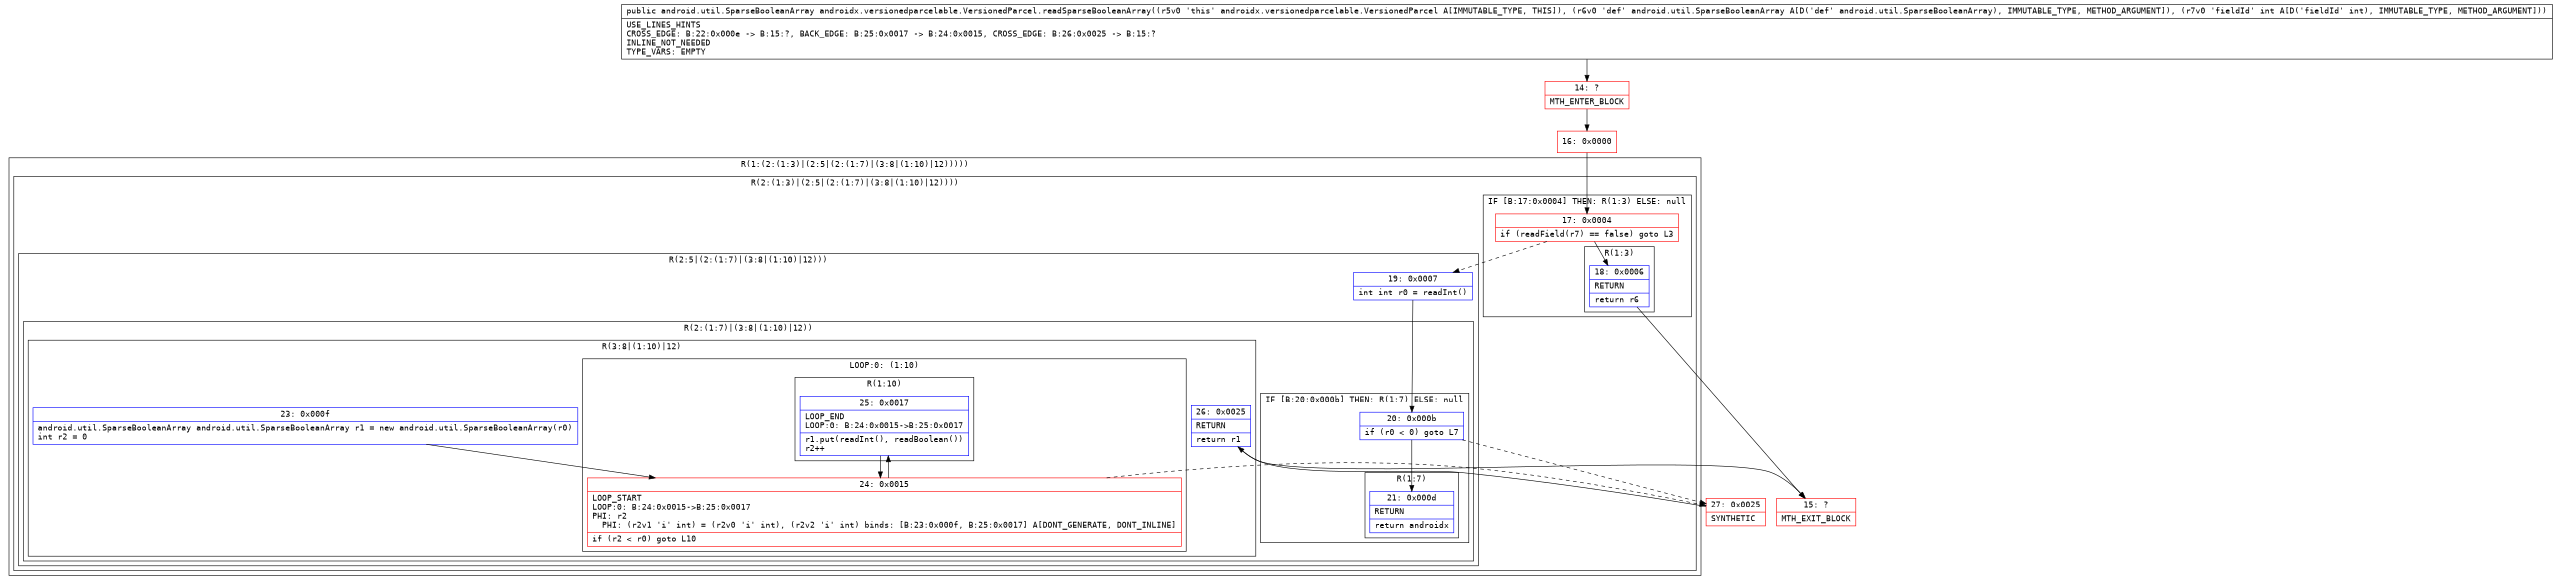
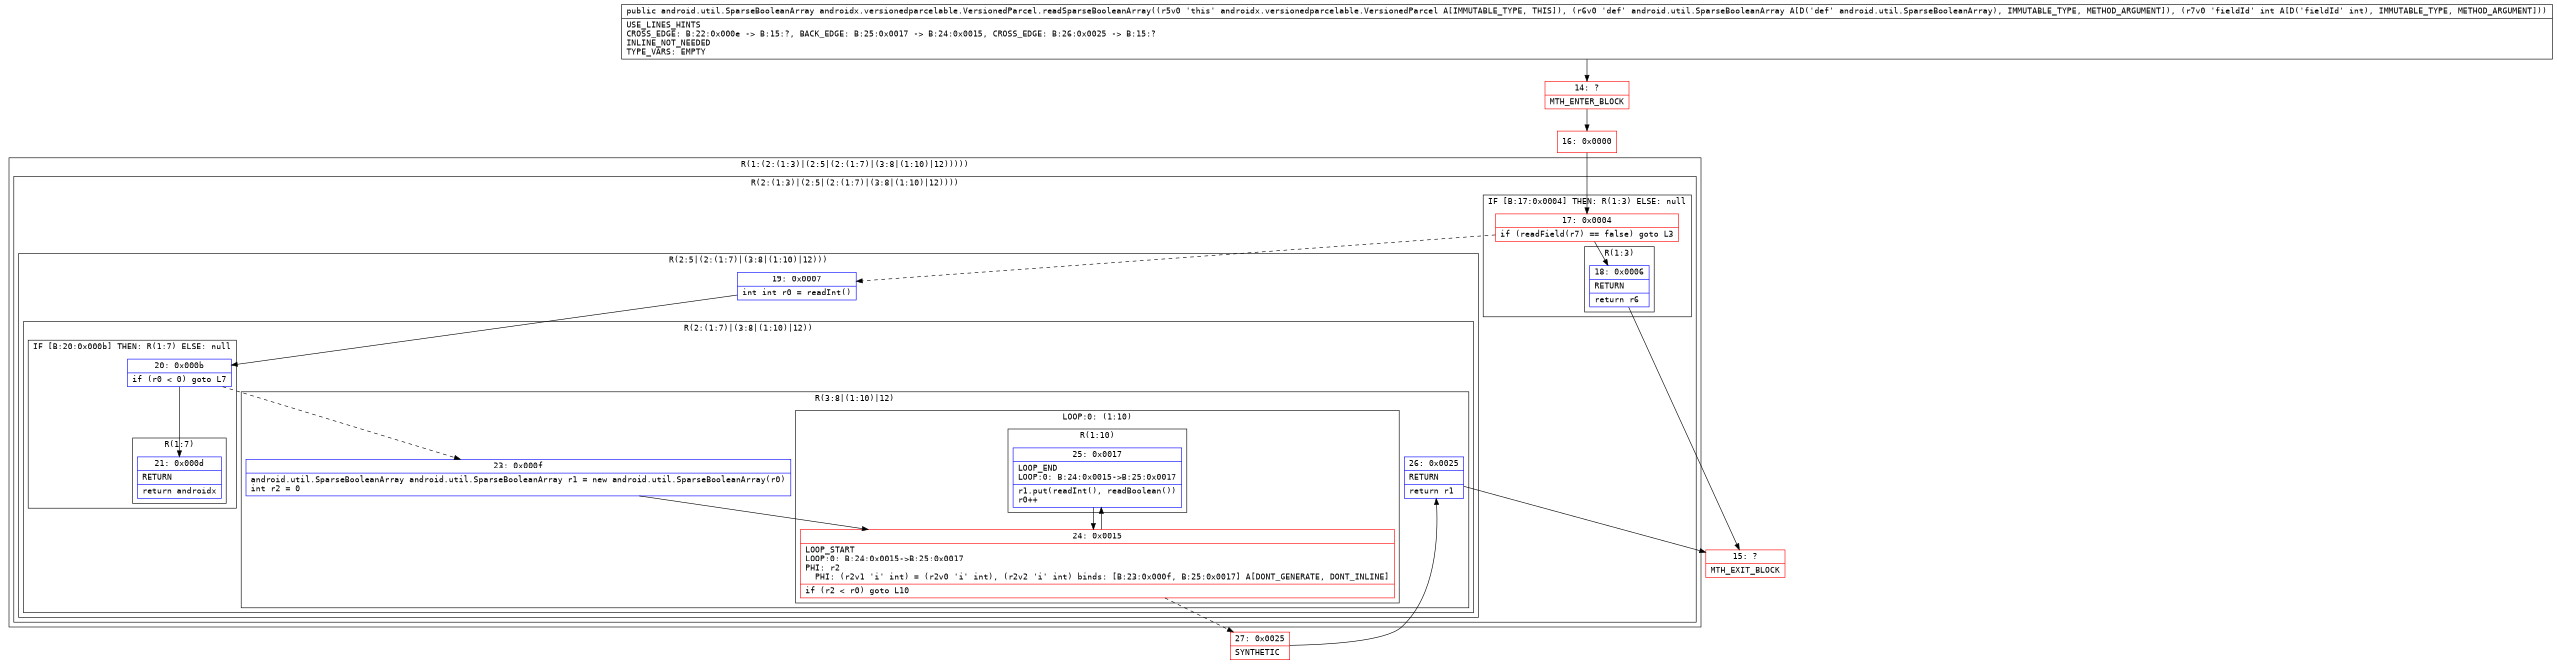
node "25: 0x0017": text "r2++" -> "r0++"
edge "20: 0x000b" -> "27: 0x0025": now "20: 0x000b" -> "23: 0x000f"
